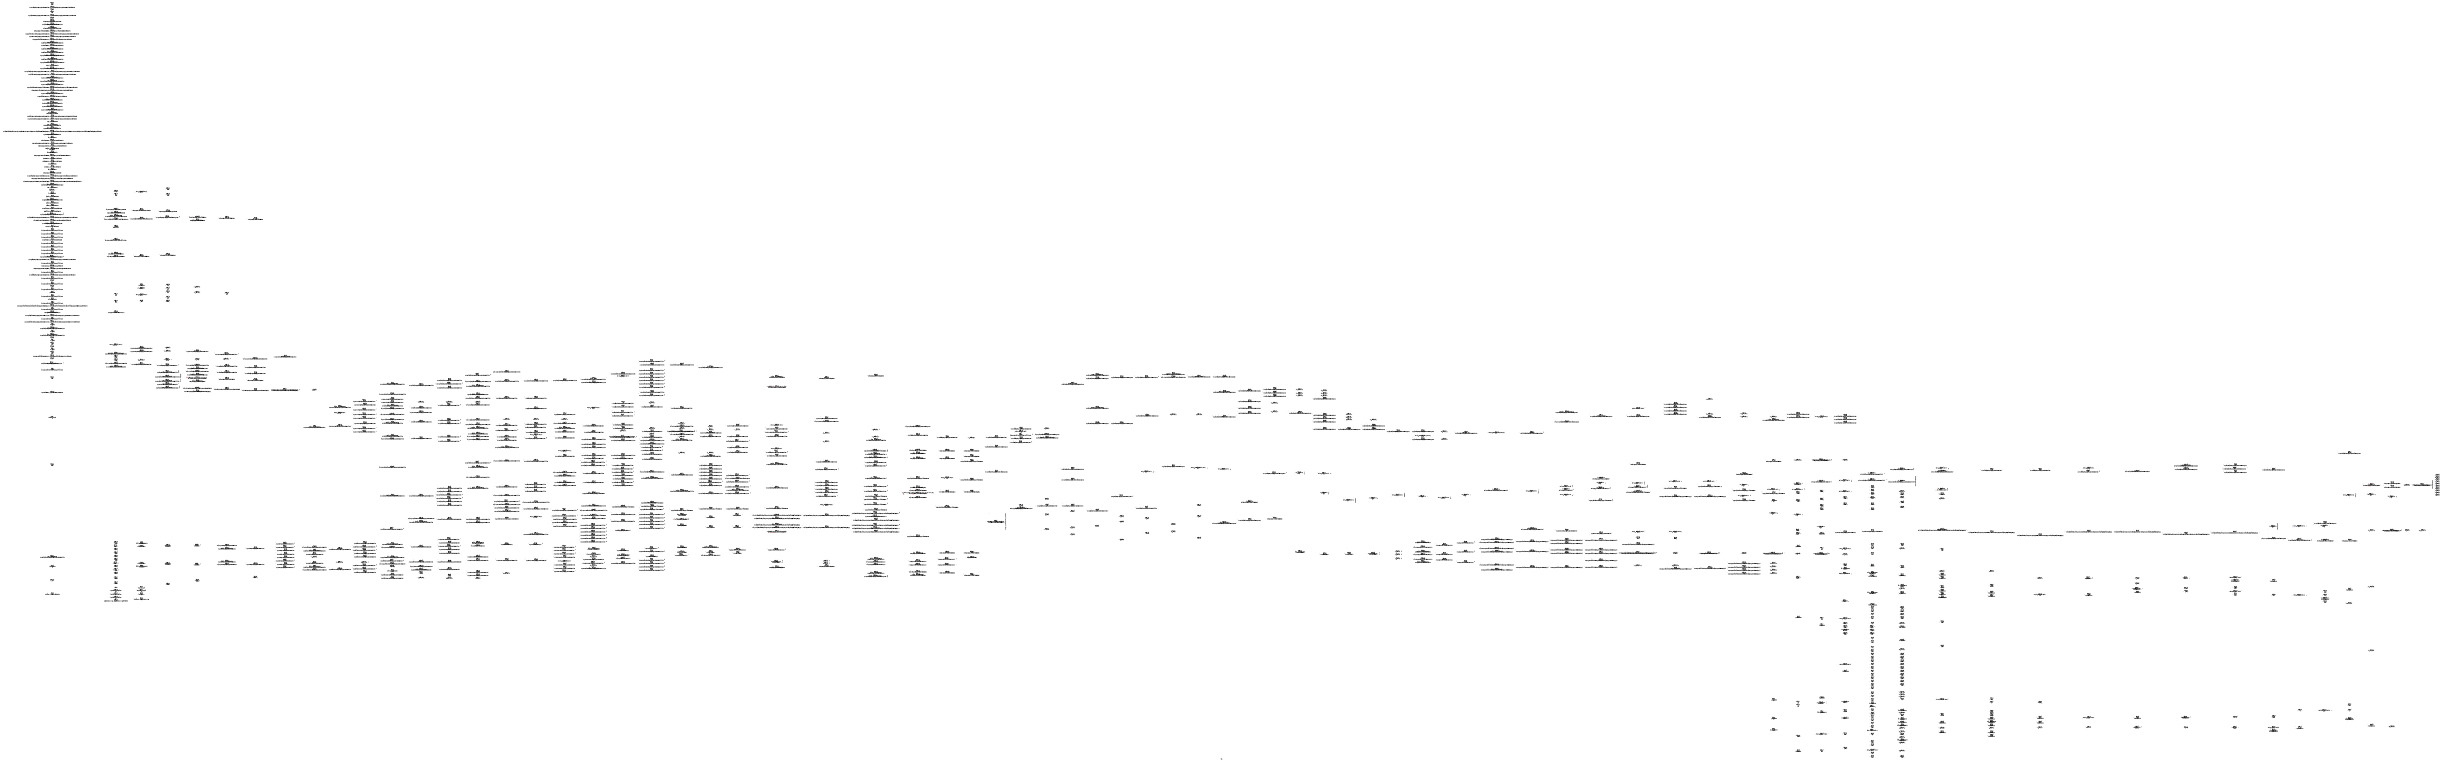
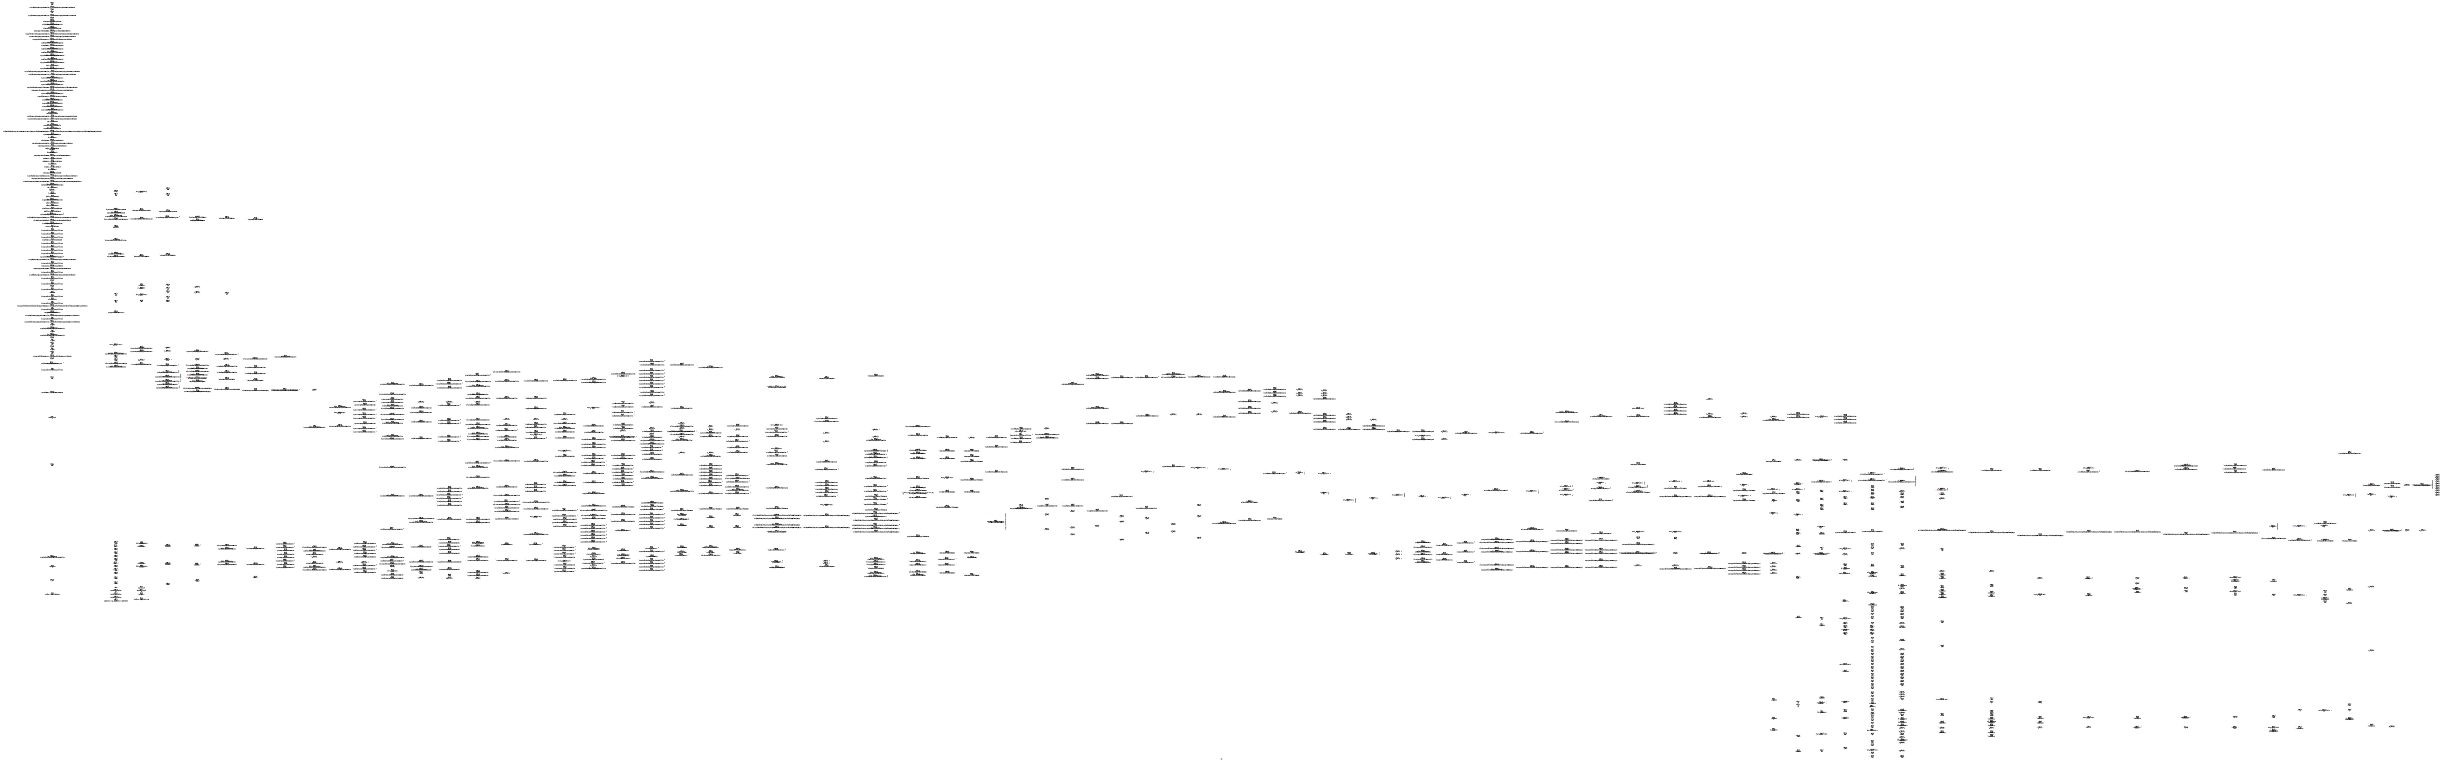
node "NodeID: 536": added
